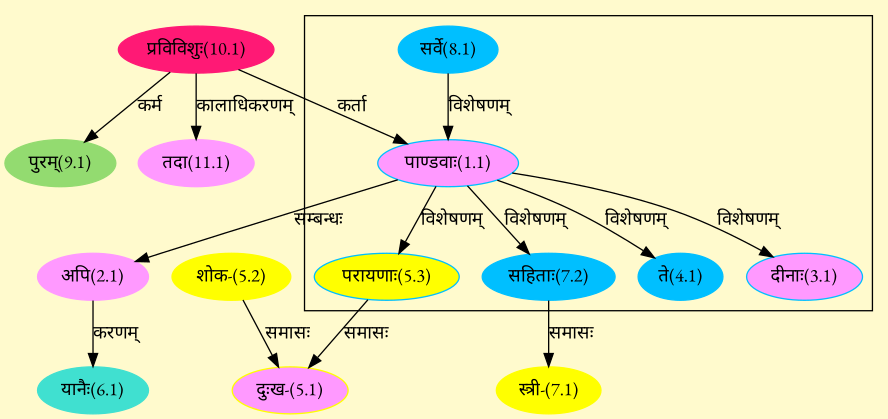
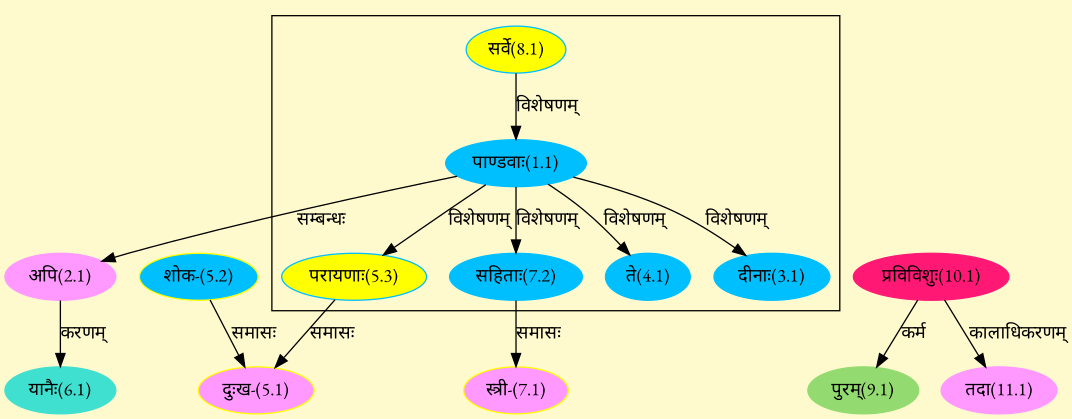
node "सर्वे(8.1)": fillcolor #00bfff -> #ffff00
edge "प्रविविशुः(10.1)" -> "पाण्डवाः(1.1)": removed, label "कर्ता"
node "पाण्डवाः(1.1)": fillcolor #ff99ff -> #00bfff
node "शोक-(5.2)": fillcolor #ffff00 -> #00bfff
node "दीनाः(3.1)": fillcolor #ff99ff -> #00bfff
node "स्त्री-(7.1)": fillcolor #ffff00 -> #ff99ff
